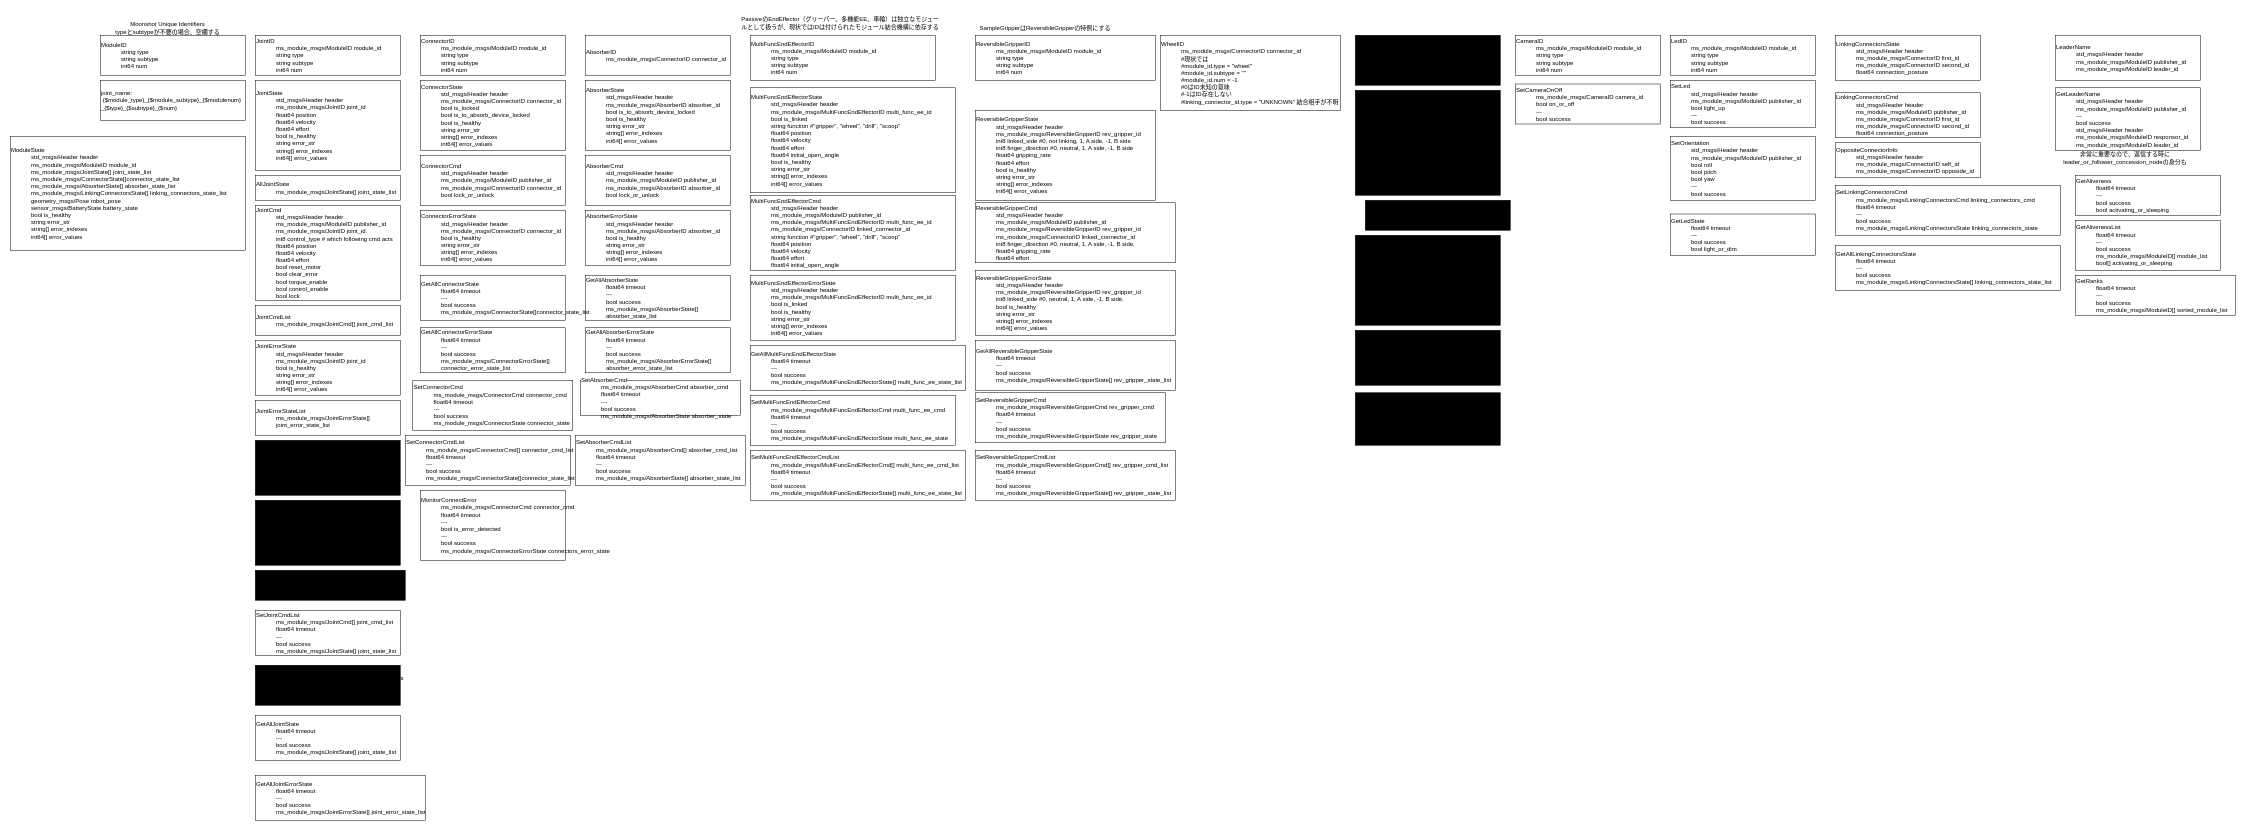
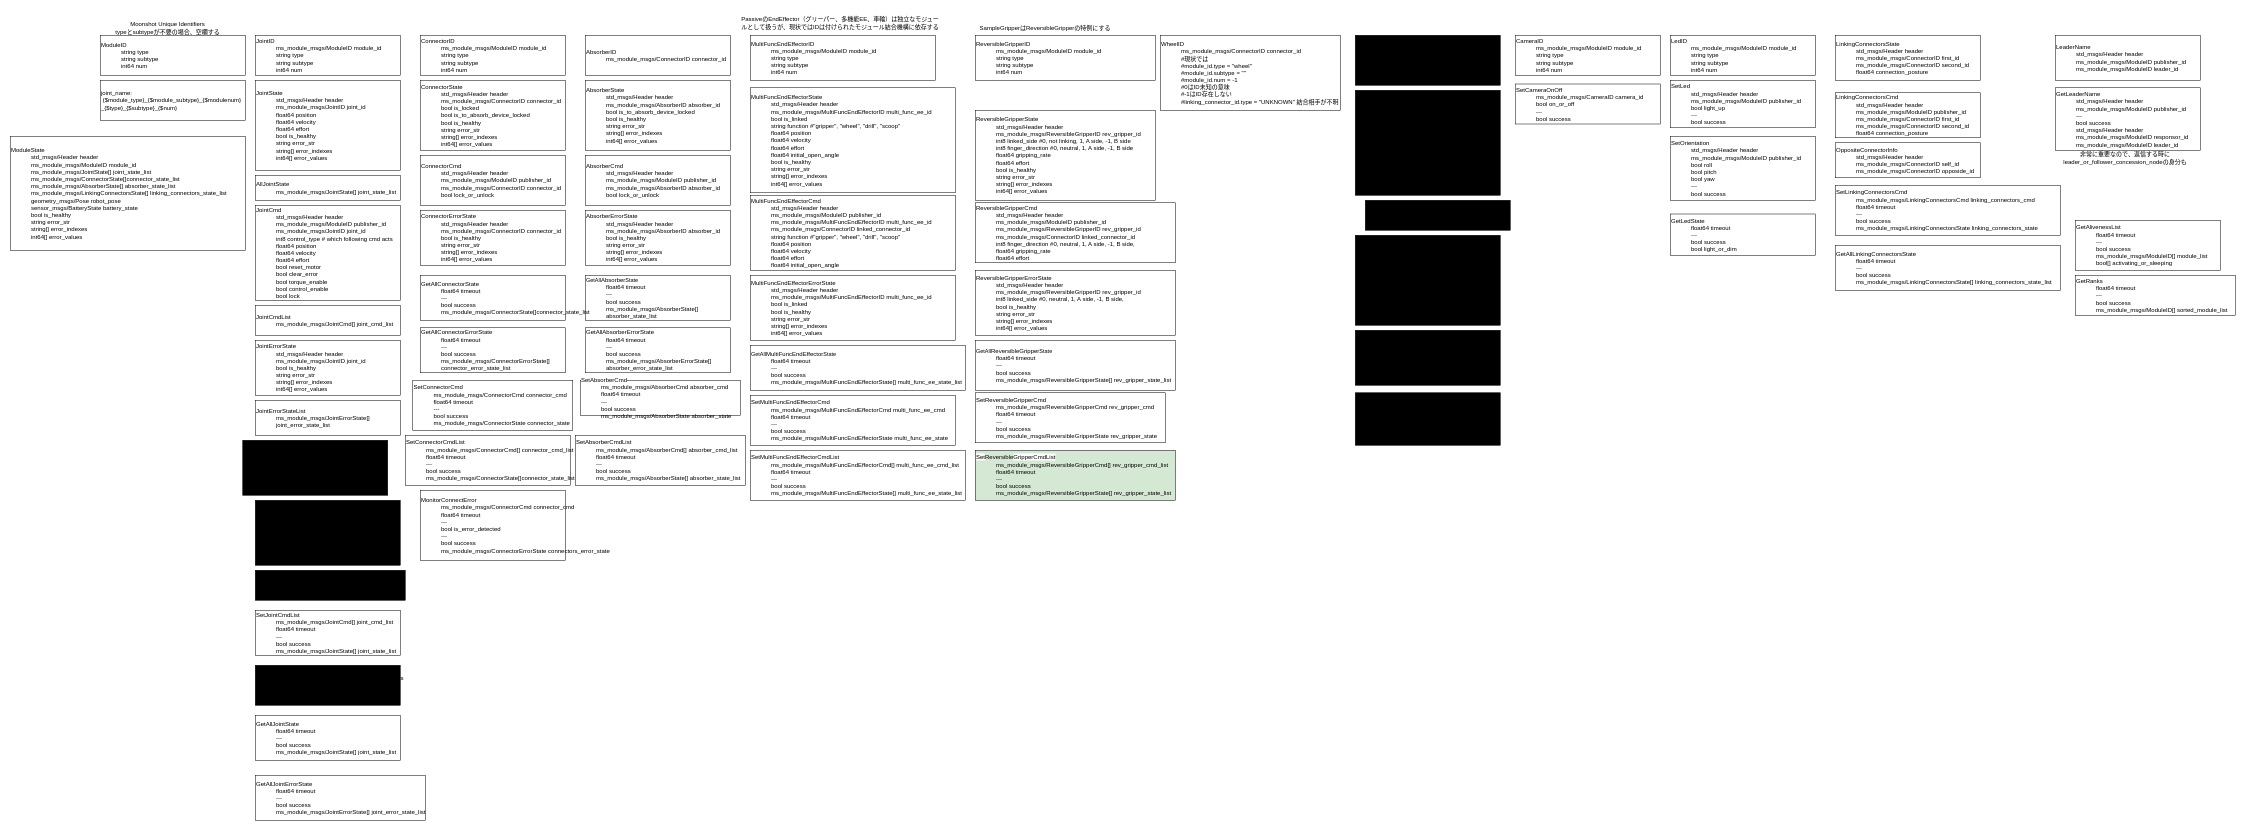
node "GetAliveness float64 timeout --- bool success bool activating_or_sleeping": removed
node "JointLimits float64 min_anglefloat64 max_angle float64 max_velocity float64 max_effort": moved (328, 468) -> (315, 468)
node "SetReversibleGripperCmdList ms_module_msgs/ReversibleGripperCmd[] rev_gripper_cmd_list float64 timeout --- bool success ms_module_msgs/ReversibleGripperState[] rev_gripper_state_list": fillcolor #ffffff -> #d5e8d4
